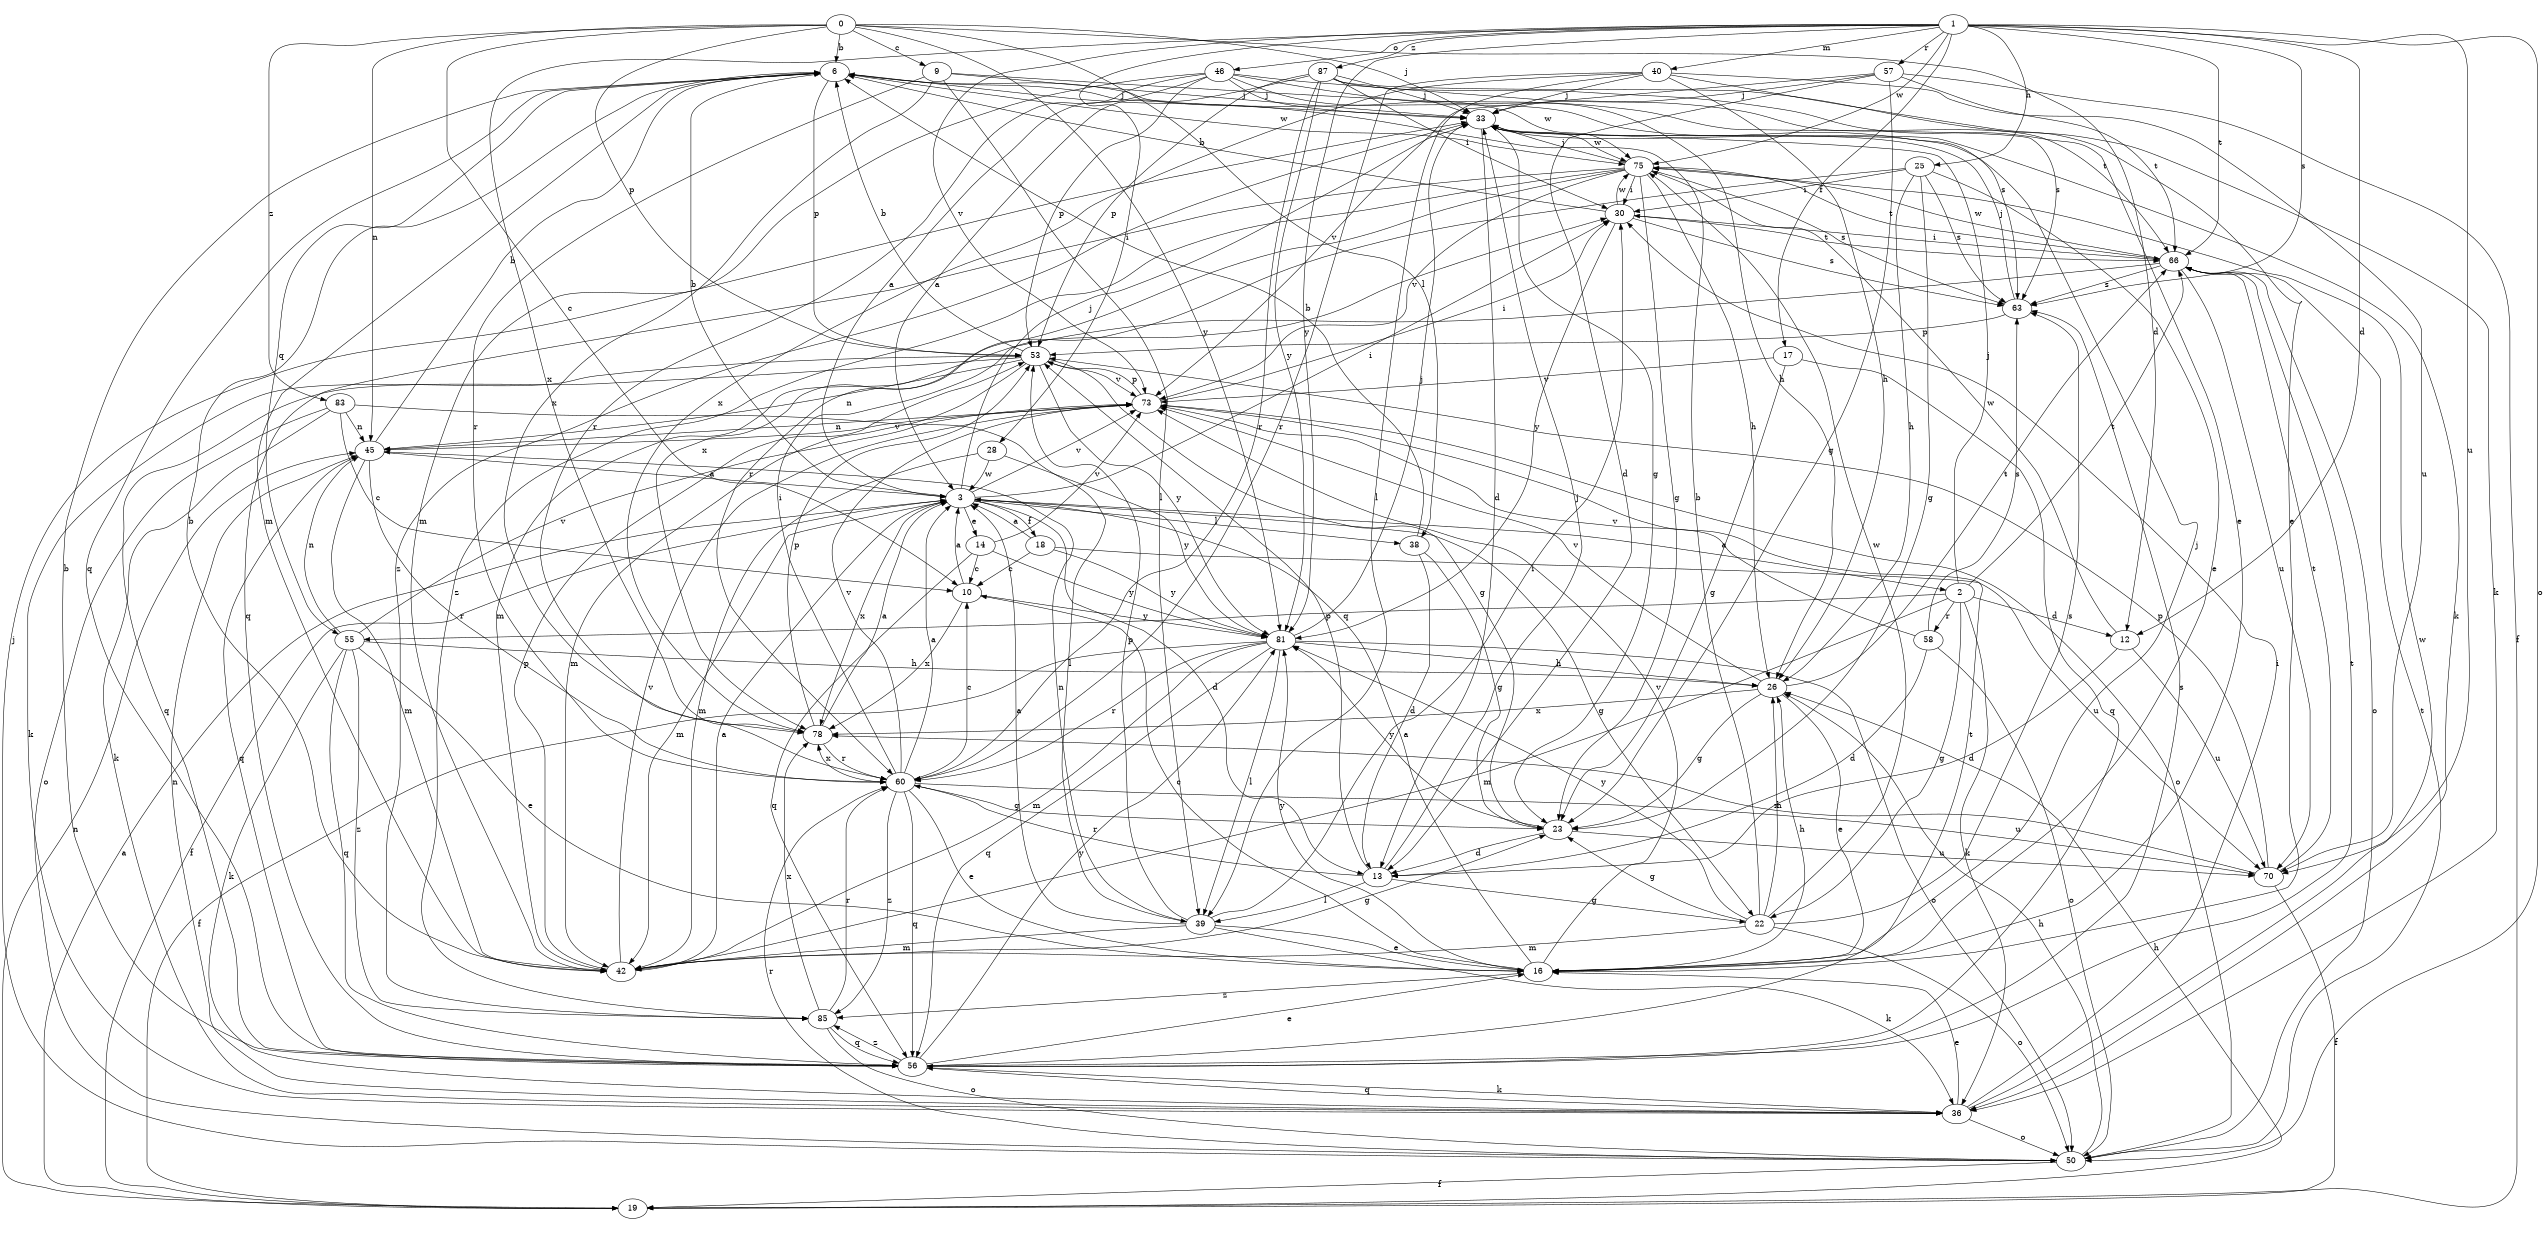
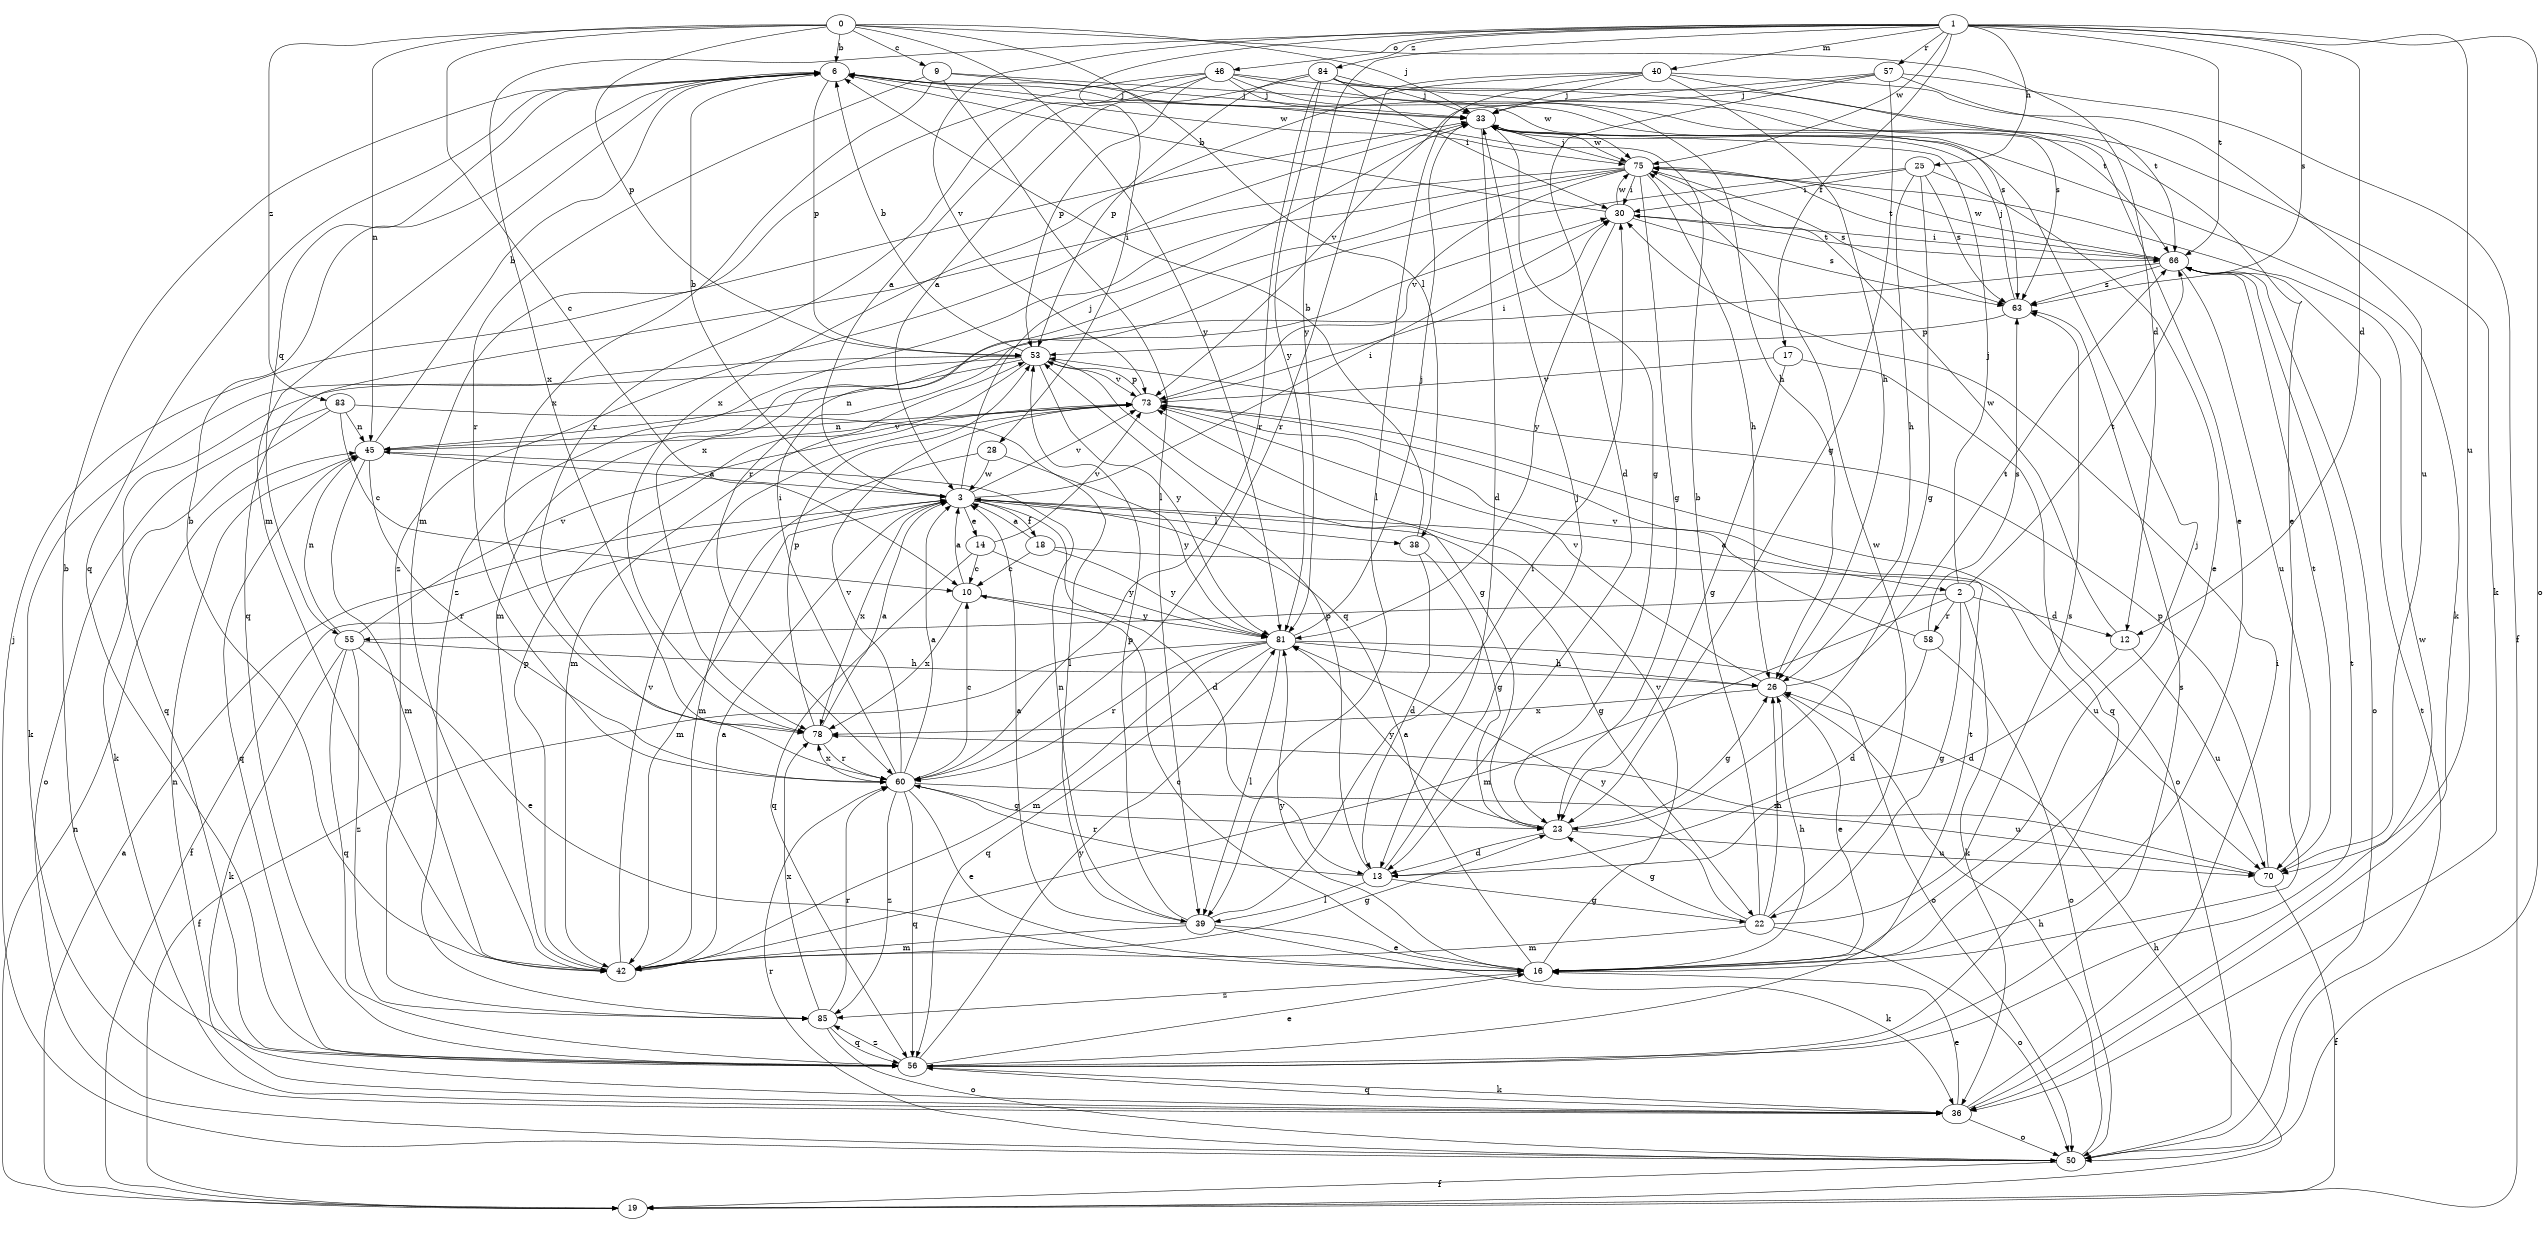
node "87": label "87" -> "84"
edge "26" -> "23": reversed
